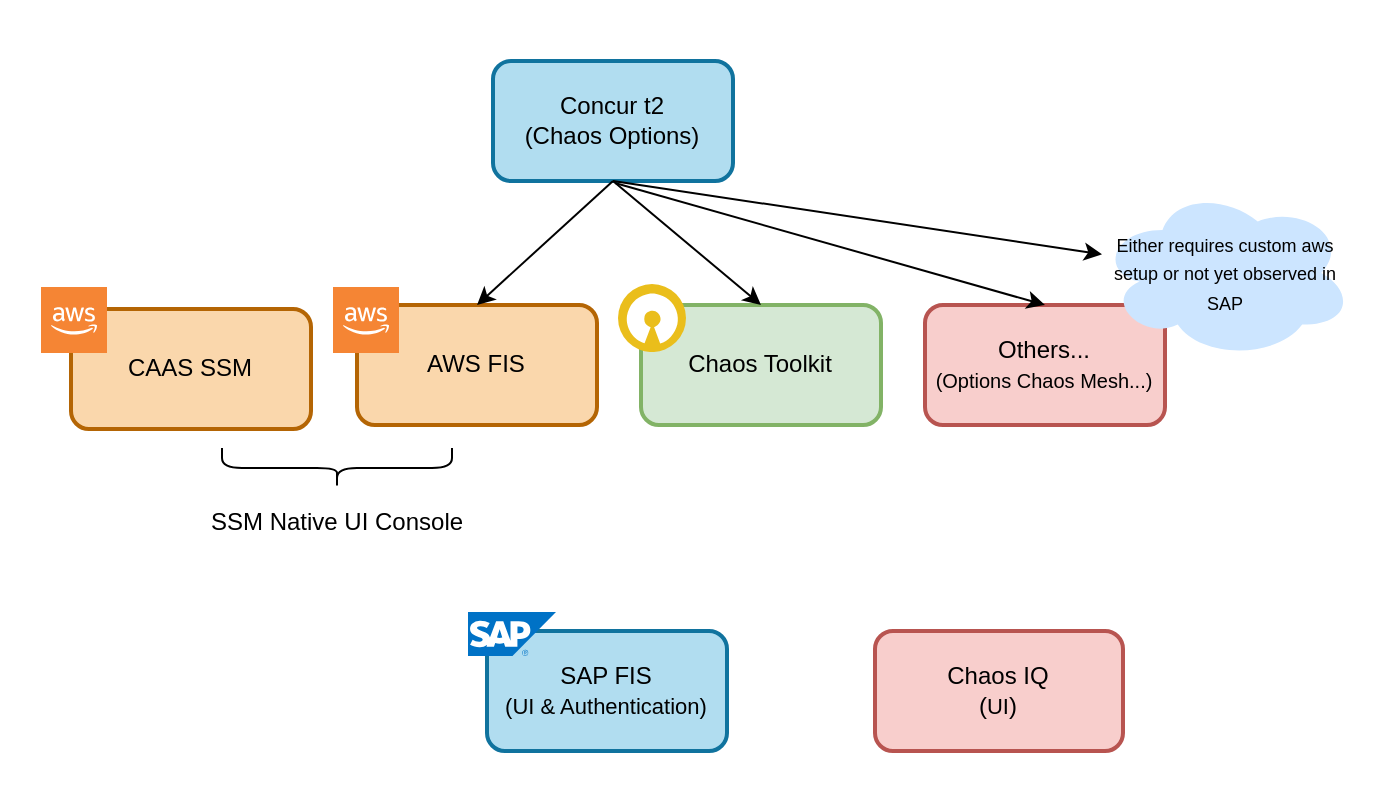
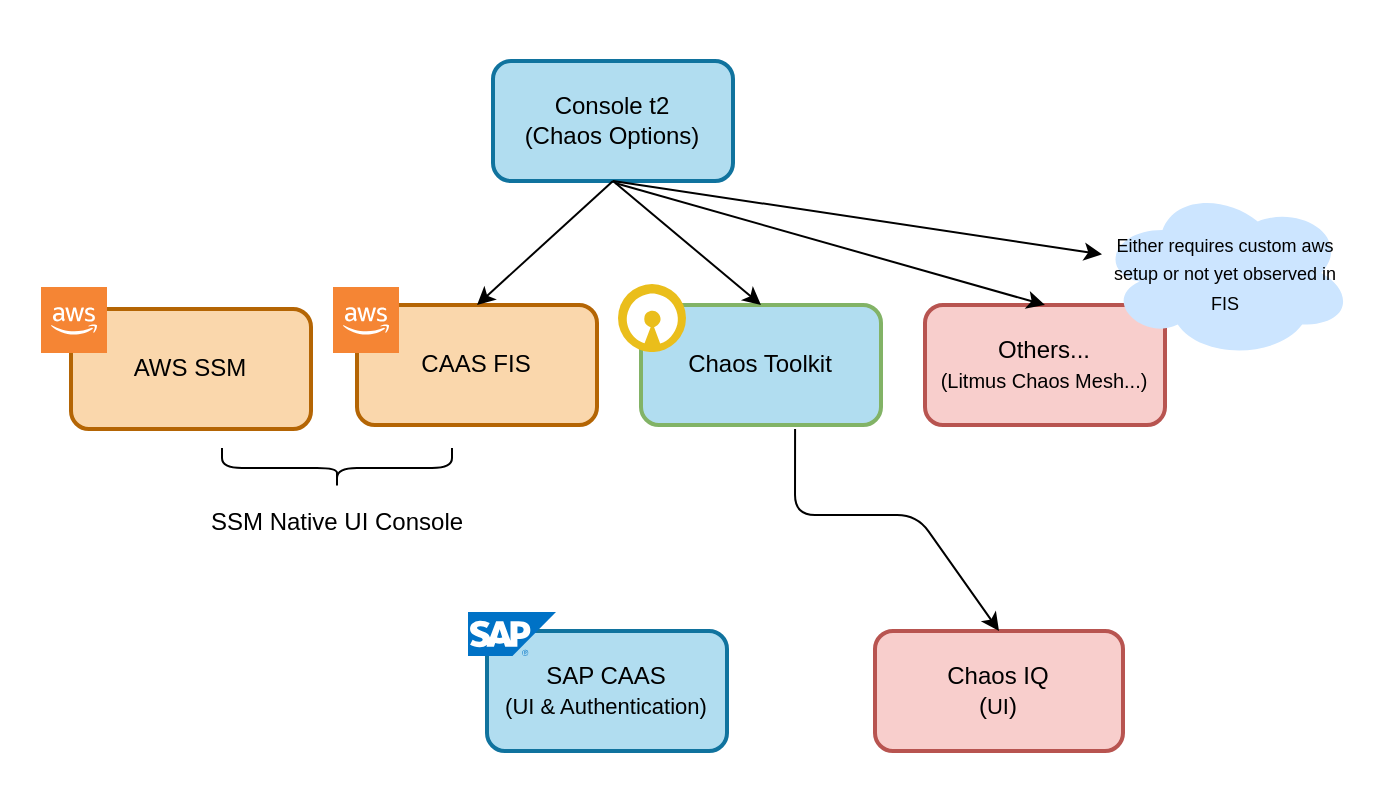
node "Concur t2 (Chaos Options)": label "Concur t2 (Chaos Options)" -> "Console t2 (Chaos Options)"
node "Either requires custom aws setup or not yet observed in SAP": label "Either requires custom aws setup or not yet observed in SAP" -> "Either requires custom aws setup or not yet observed in FIS"
node "AWS FIS": label "AWS FIS" -> "CAAS FIS"
node "Chaos Toolkit": fillcolor #d5e8d4 -> #b1ddf0
node "Others... (Options Chaos Mesh...)": label "Others... (Options Chaos Mesh...)" -> "Others... (Litmus Chaos Mesh...)"
node "CAAS SSM": label "CAAS SSM" -> "AWS SSM"
edge "Chaos Toolkit" -> "Chaos IQ (UI)": added
node "SAP FIS (UI & Authentication)": label "SAP FIS (UI & Authentication)" -> "SAP CAAS (UI & Authentication)"
